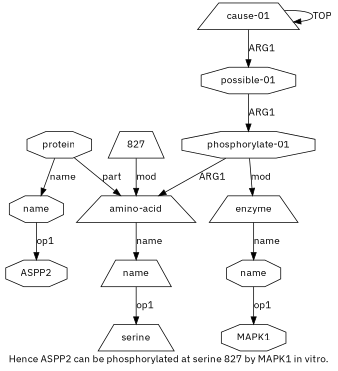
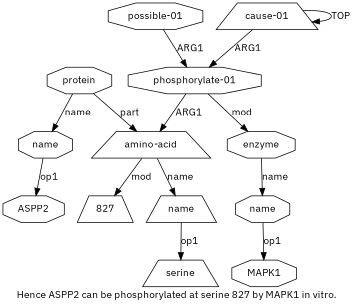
edge "cause-01" -> "possible-01": now "cause-01" -> "phosphorylate-01"
edge "827" -> "amino-acid": reversed
node "enzyme": shape trapezium -> octagon
